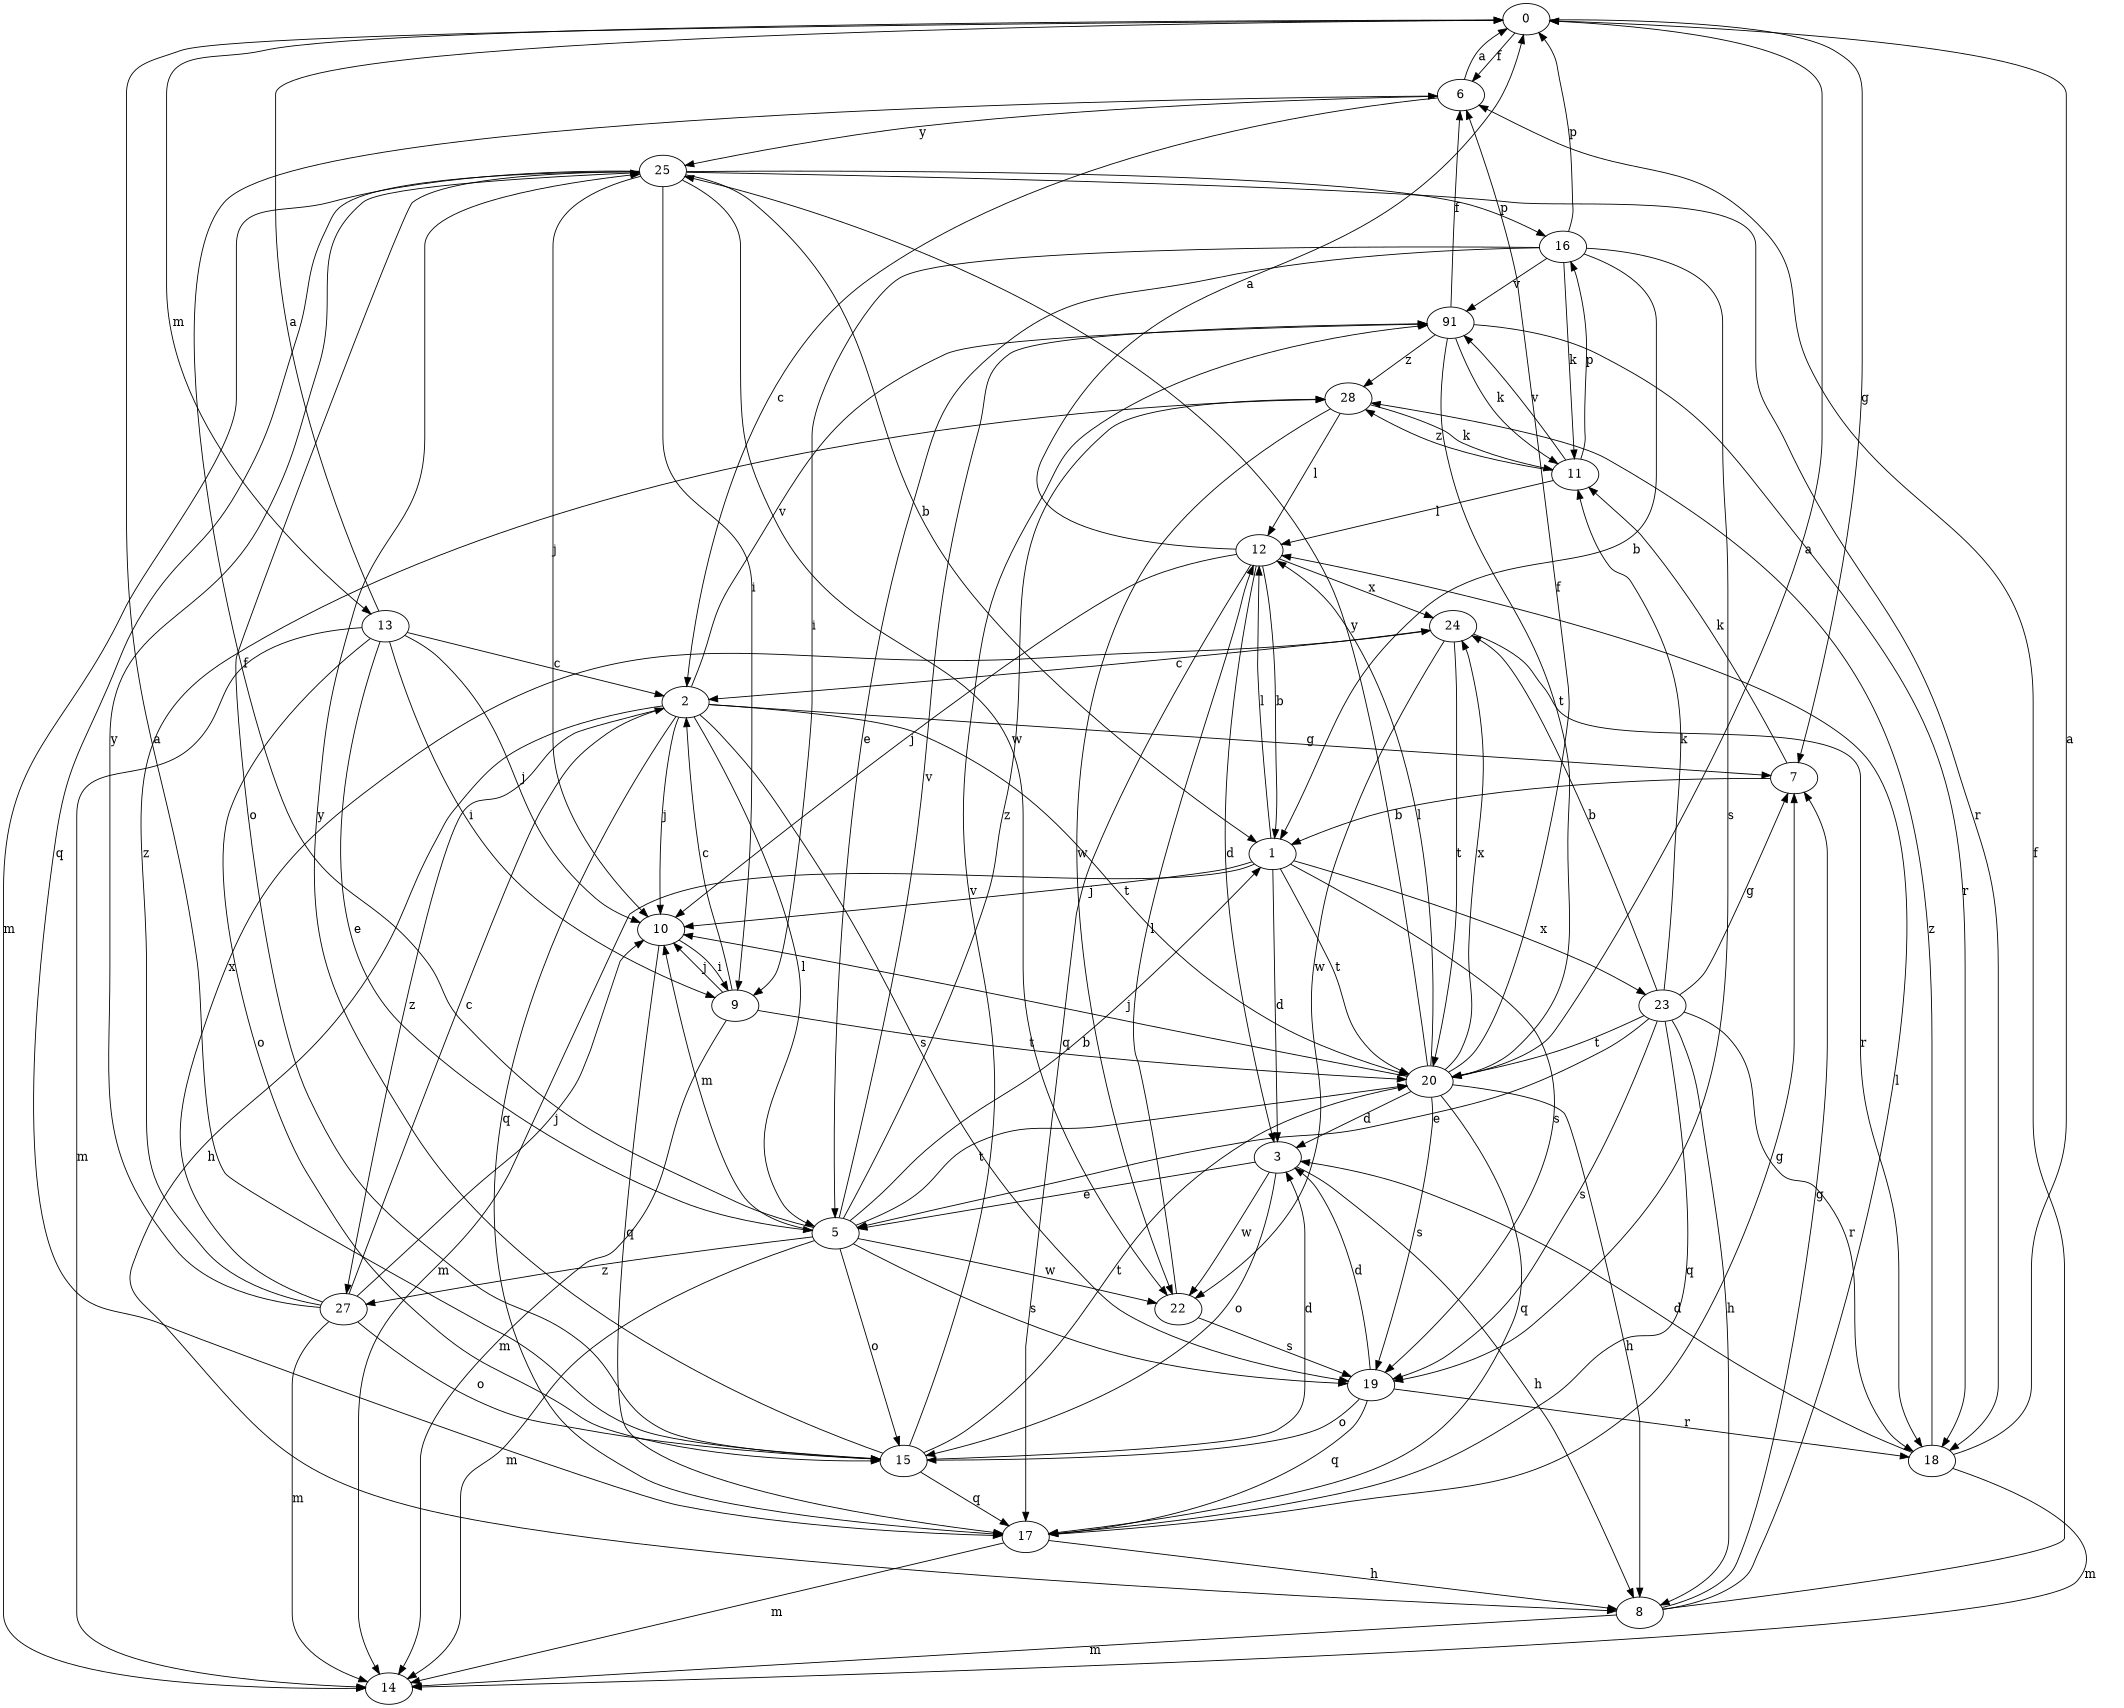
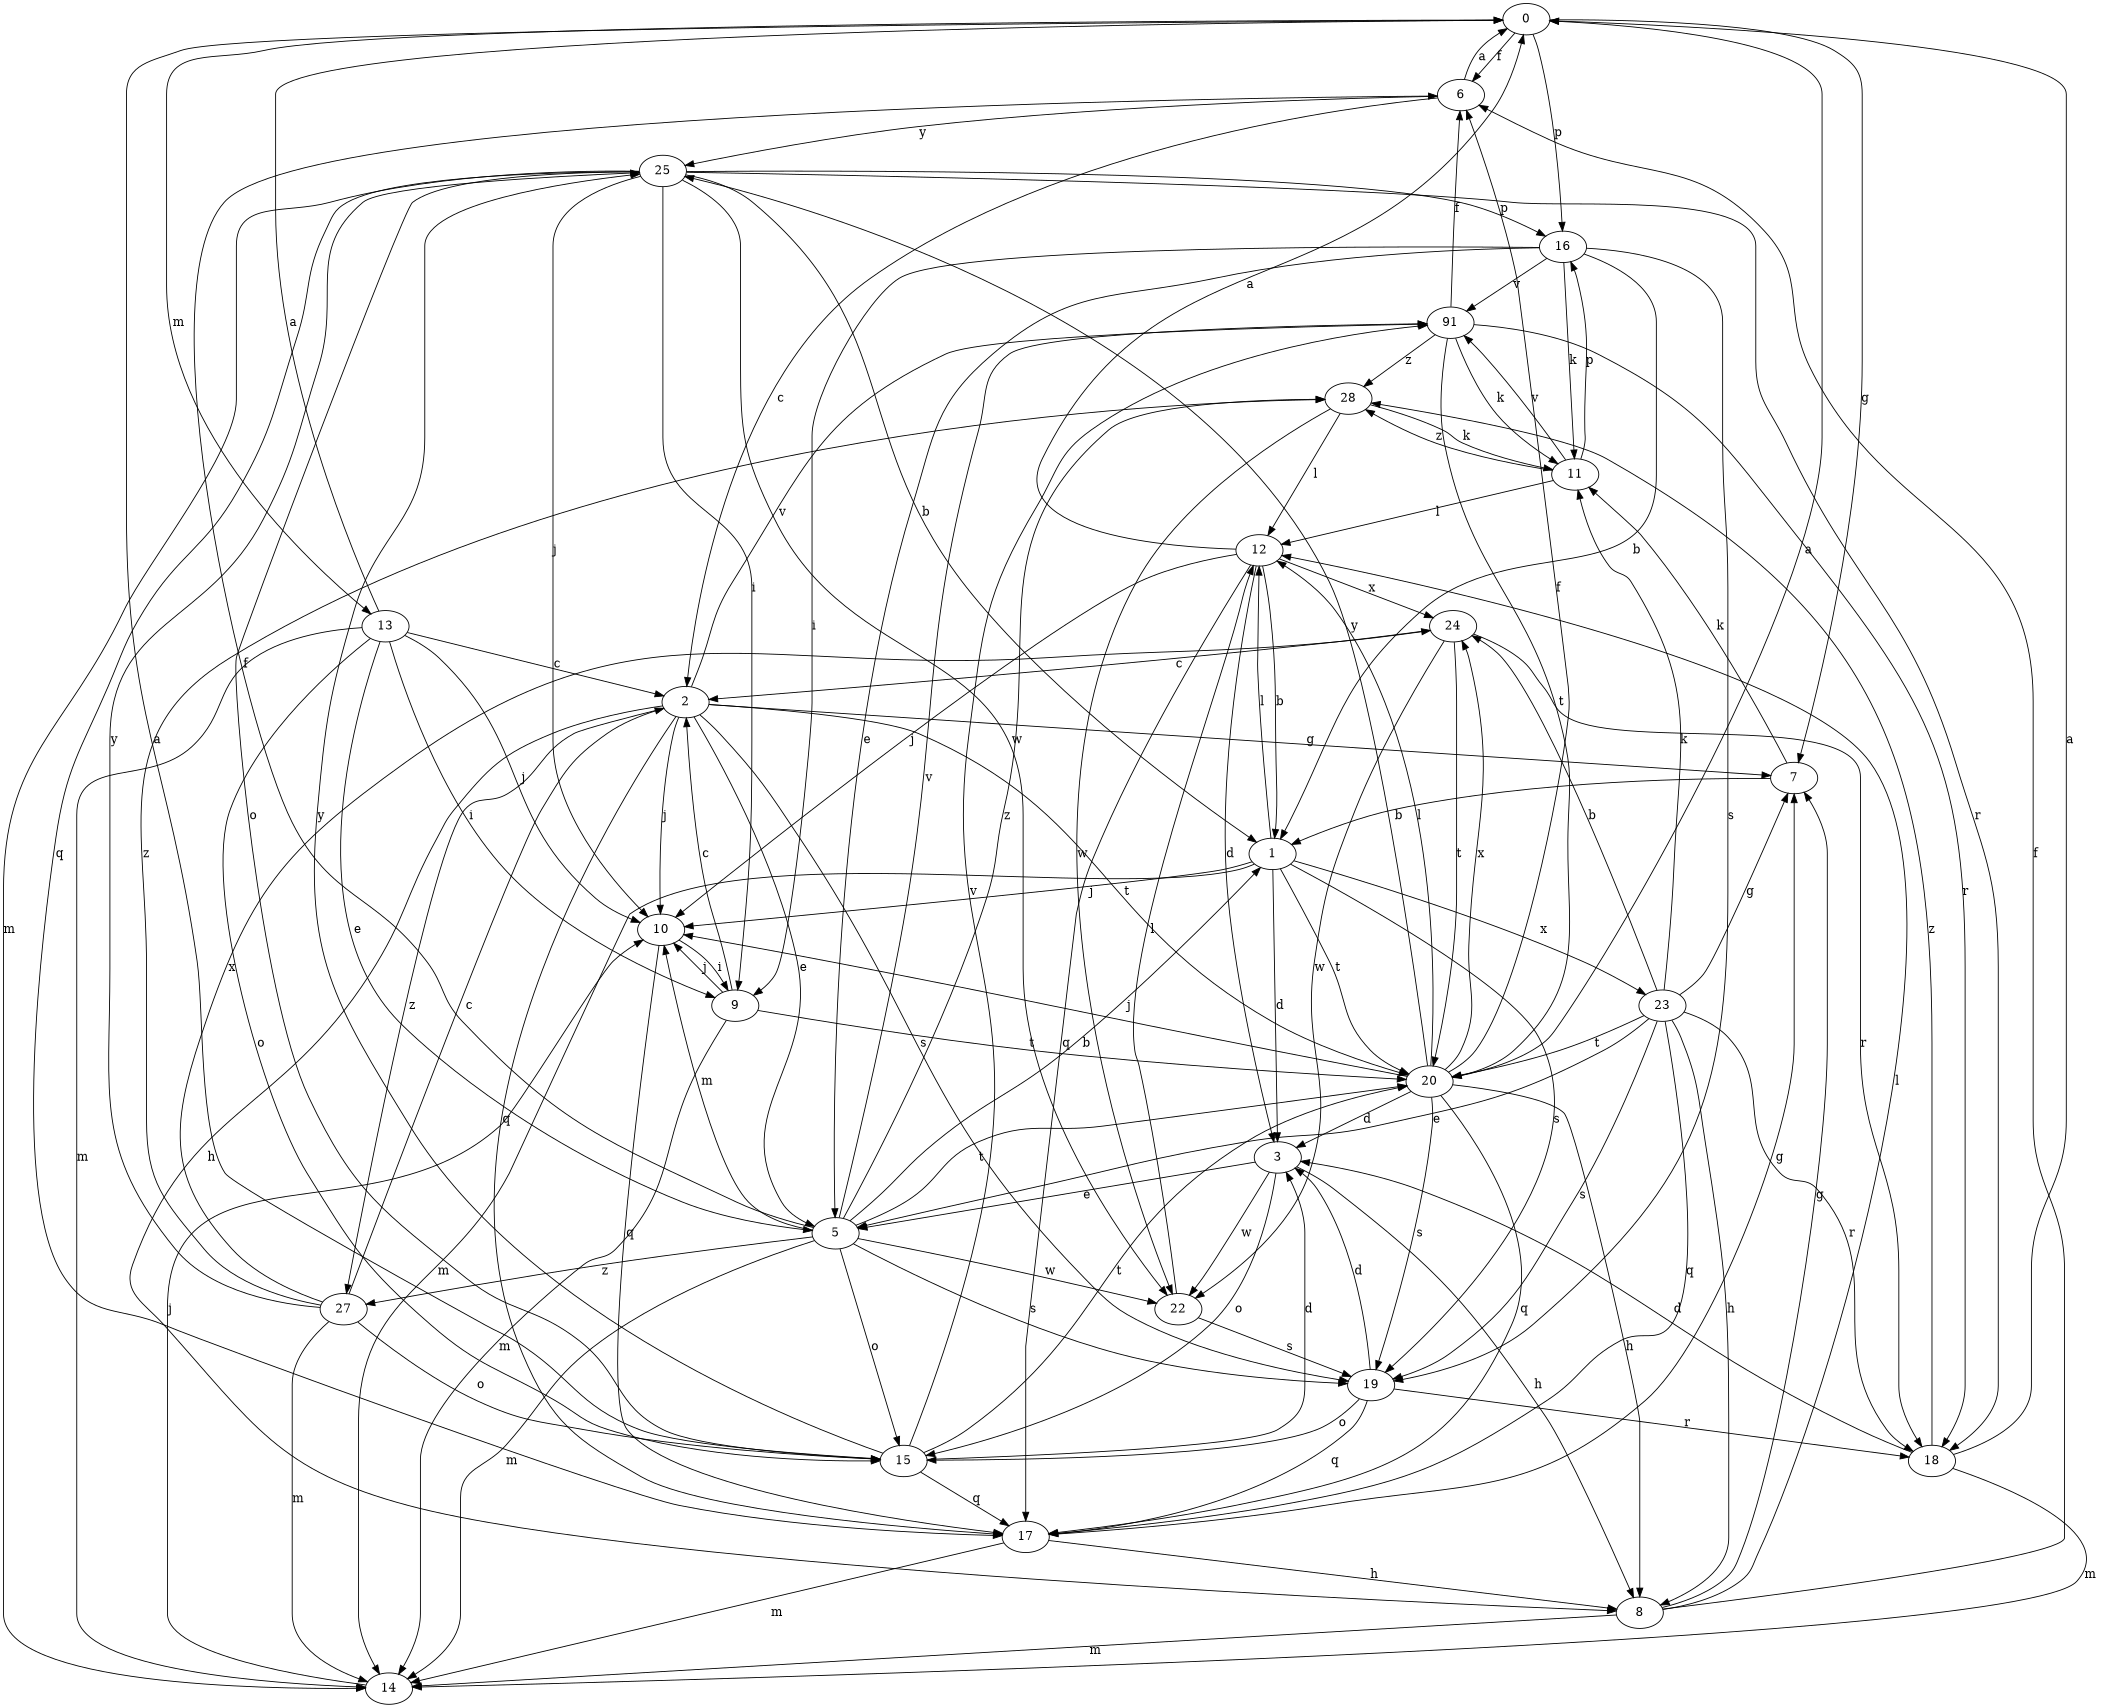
edge "16" -> "0": reversed
edge "2" -> "5": label "l" -> "e"
edge "27" -> "10": now "14" -> "10"
